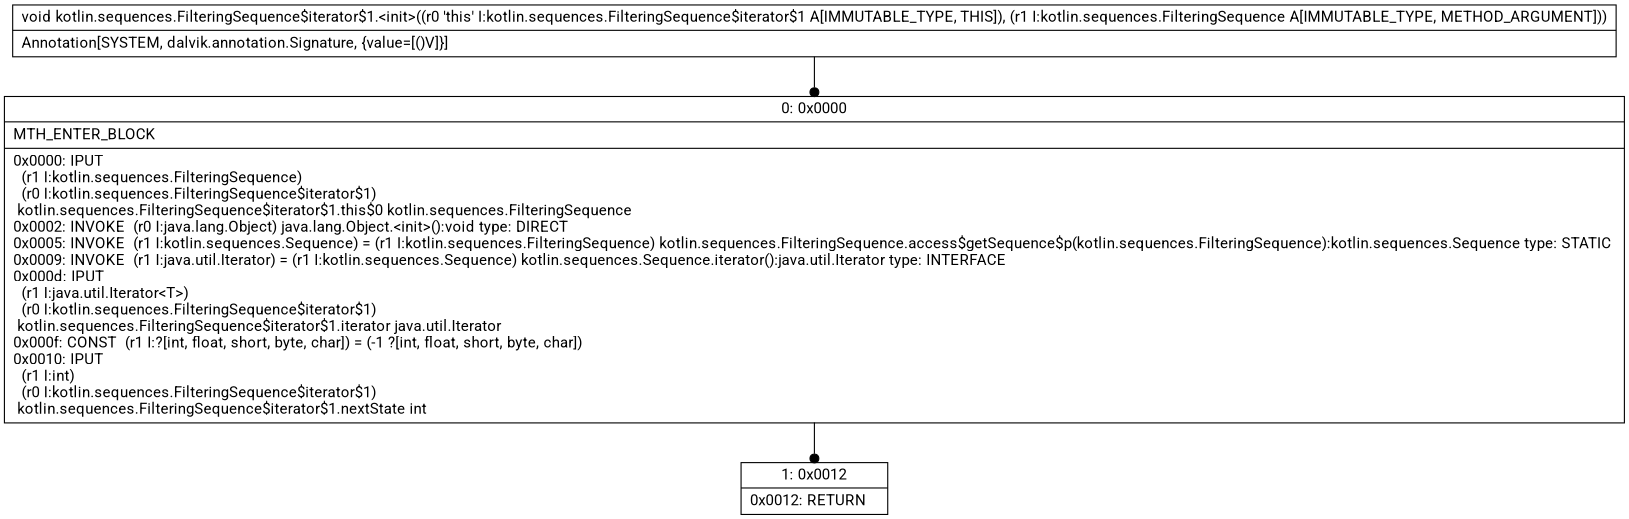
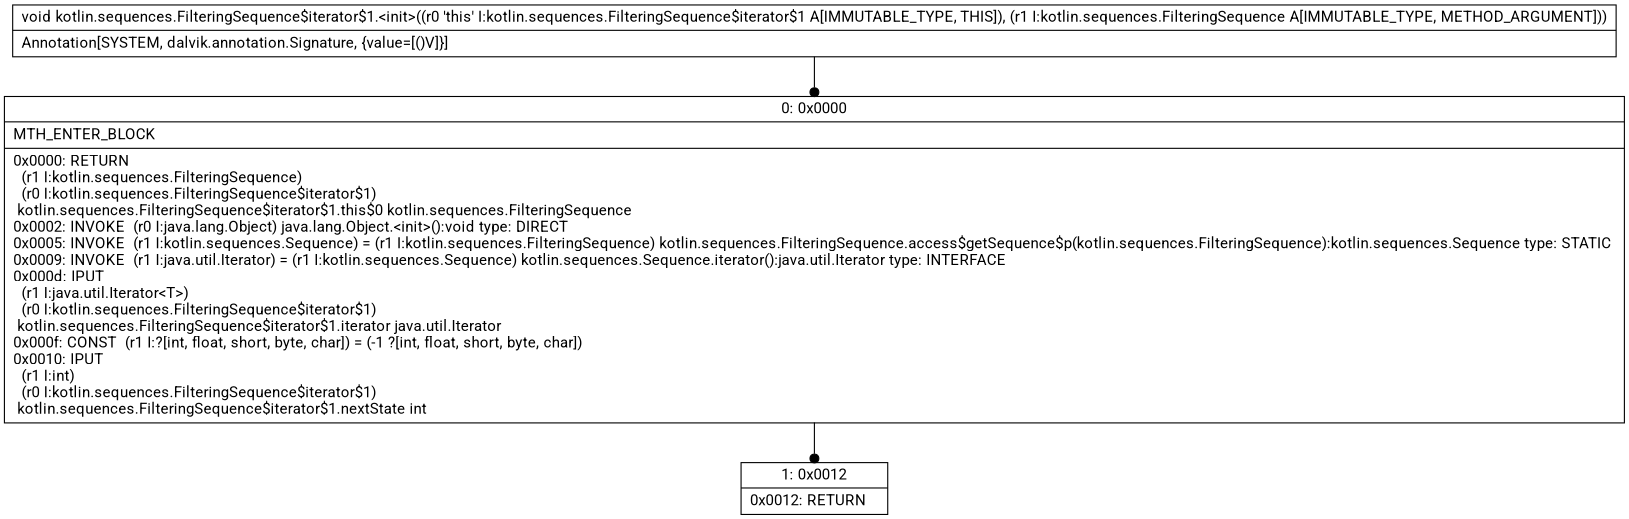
node "0: 0x0000": text "0x0000: IPUT" -> "0x0000: RETURN"
